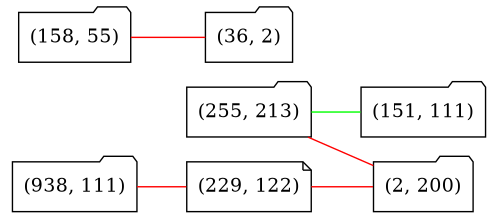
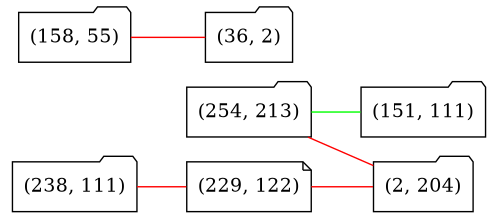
node "(255, 213)": label "(255, 213)" -> "(254, 213)"
node "(938, 111)": label "(938, 111)" -> "(238, 111)"
node "(2, 200)": label "(2, 200)" -> "(2, 204)"
